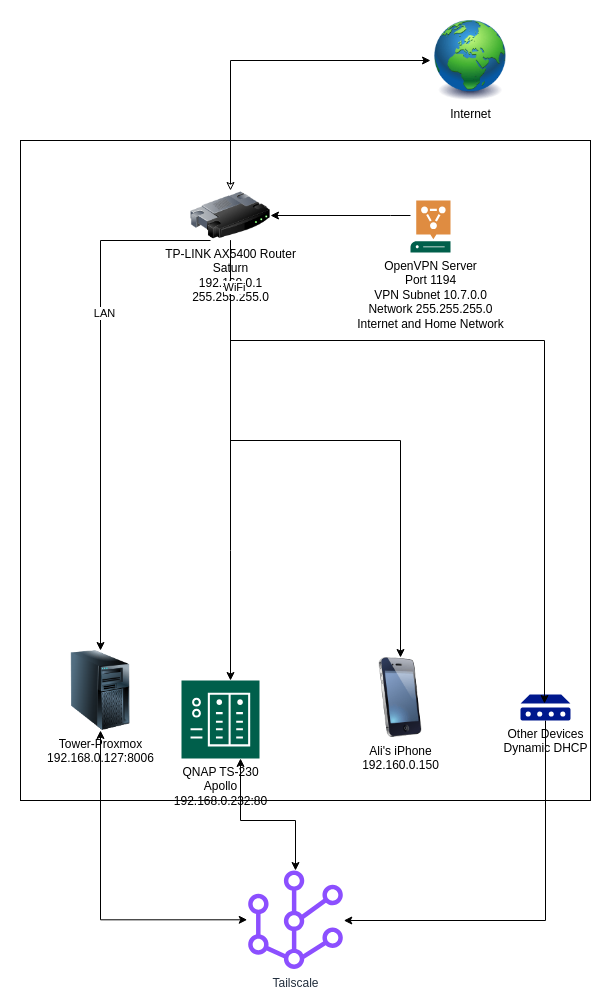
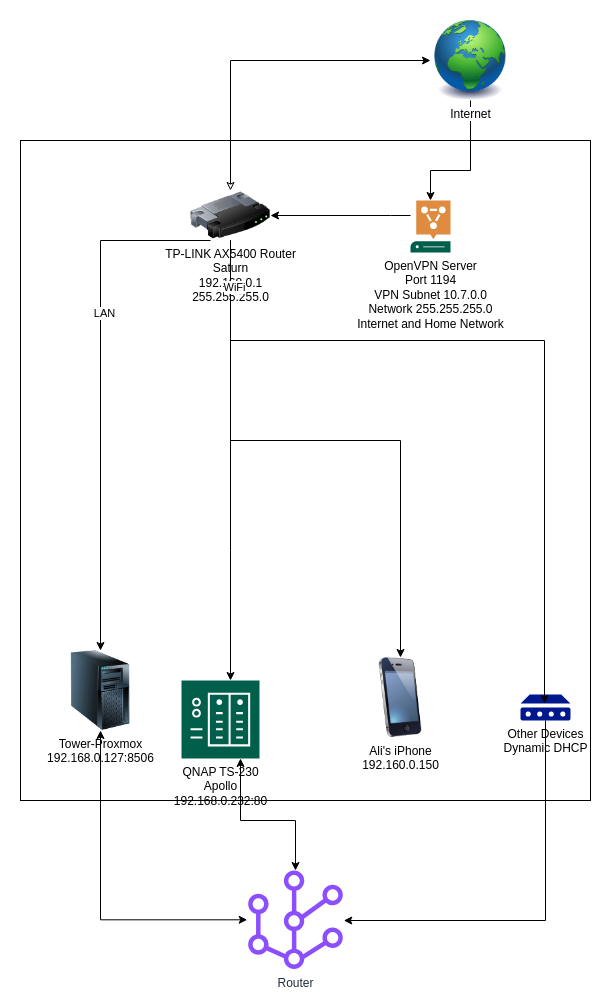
edge "Internet" -> "OpenVPN Server Port 1194 VPN Subnet 10.7.0.0 Network 255.255.255.0 Internet and Home Network": added
node "Tower-Proxmox 192.168.0.127:8006": label "Tower-Proxmox 192.168.0.127:8006" -> "Tower-Proxmox 192.168.0.127:8506"
node "Tailscale": label "Tailscale" -> "Router"
